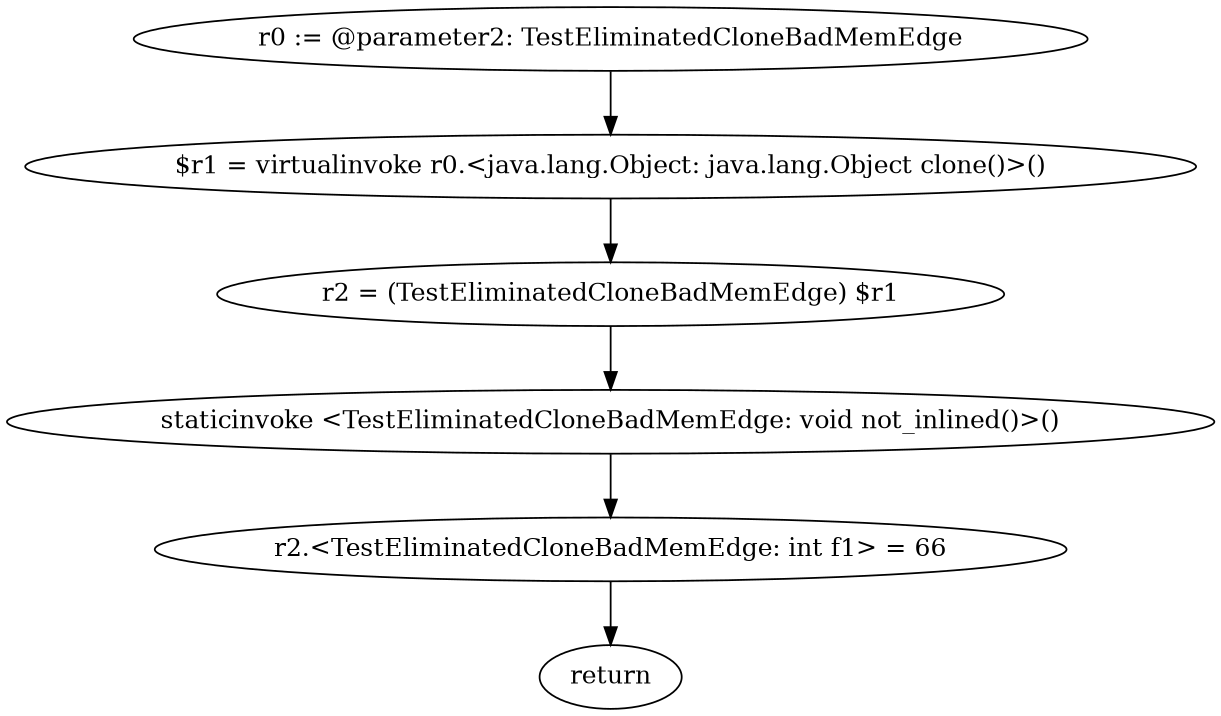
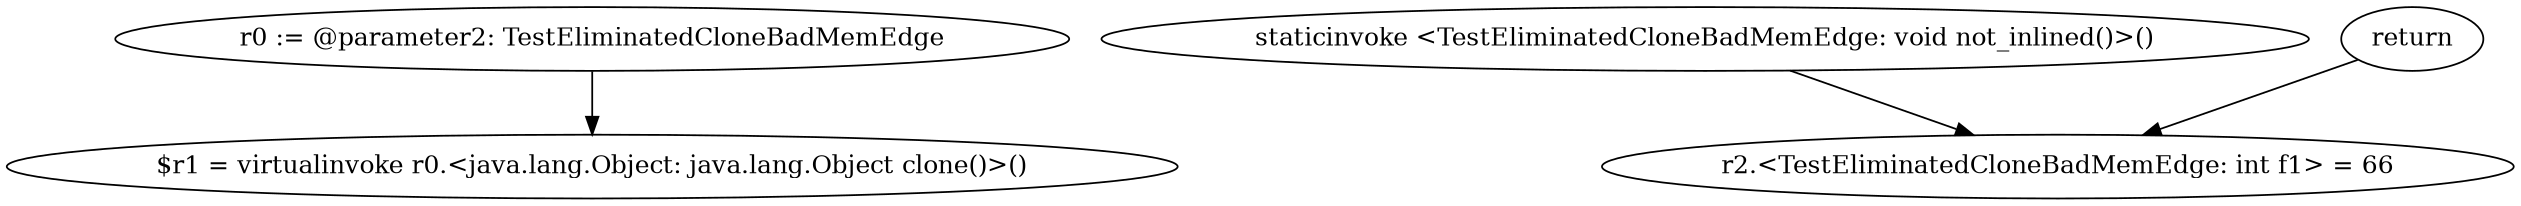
node "r2 = (TestEliminatedCloneBadMemEdge) $r1": removed
edge "r2.<TestEliminatedCloneBadMemEdge: int f1> = 66" -> "return": reversed
